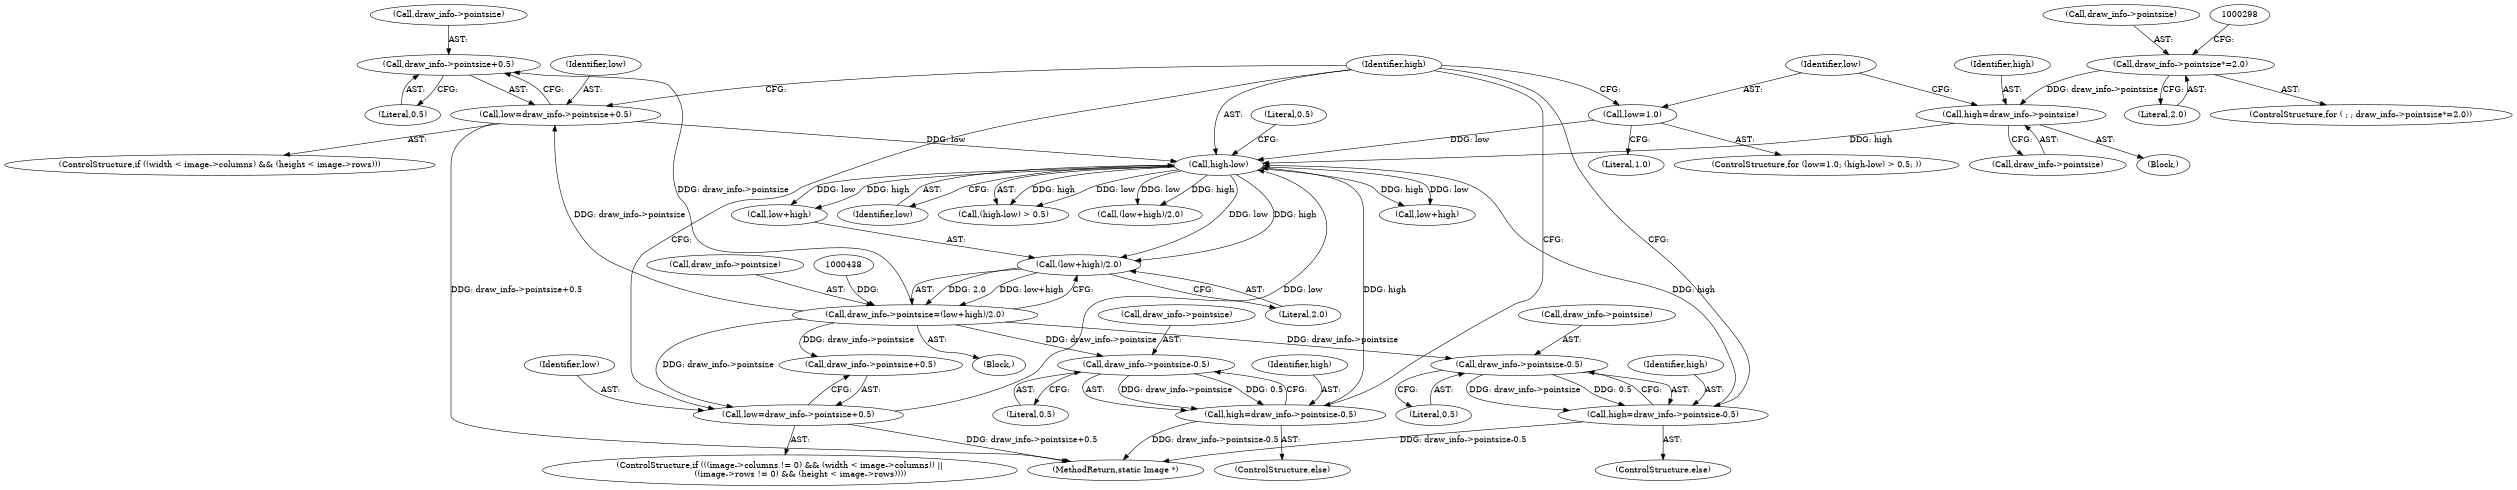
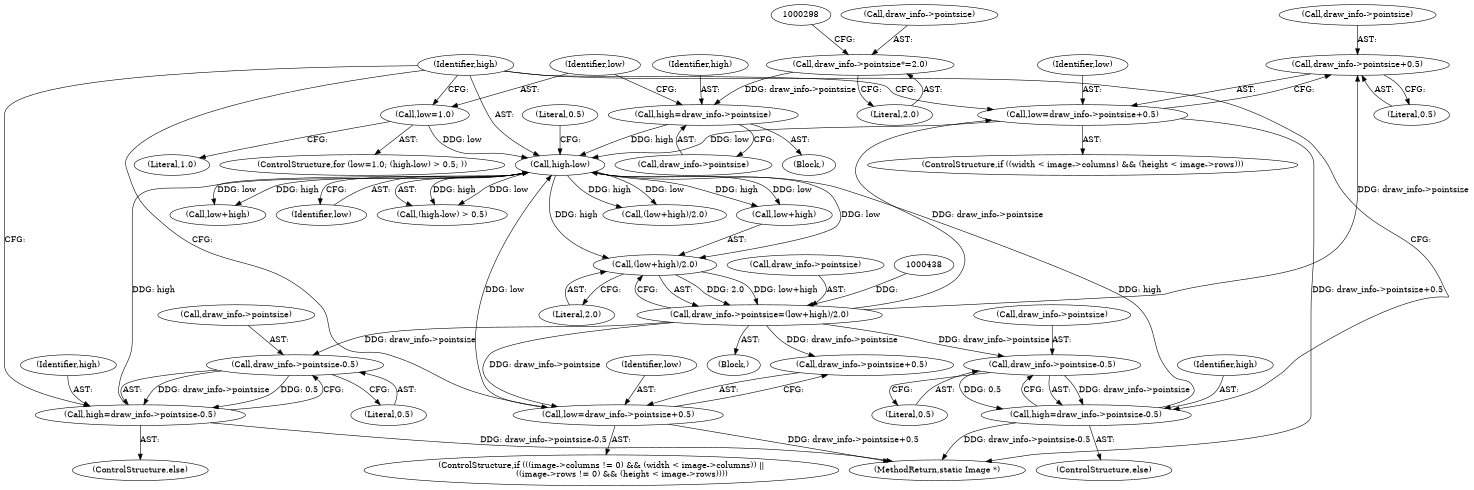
node "(ControlStructure,for ( ; ; draw_info->pointsize*=2.0))": removed
